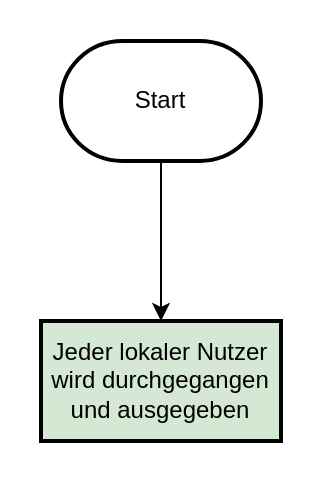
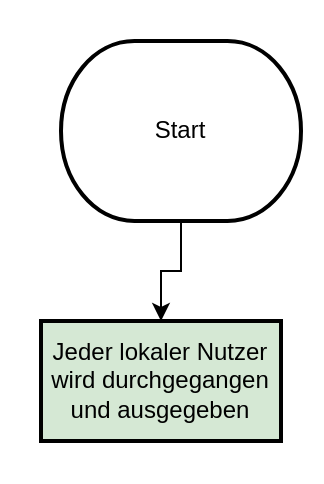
node "Start": size 200x120 -> 240x180
